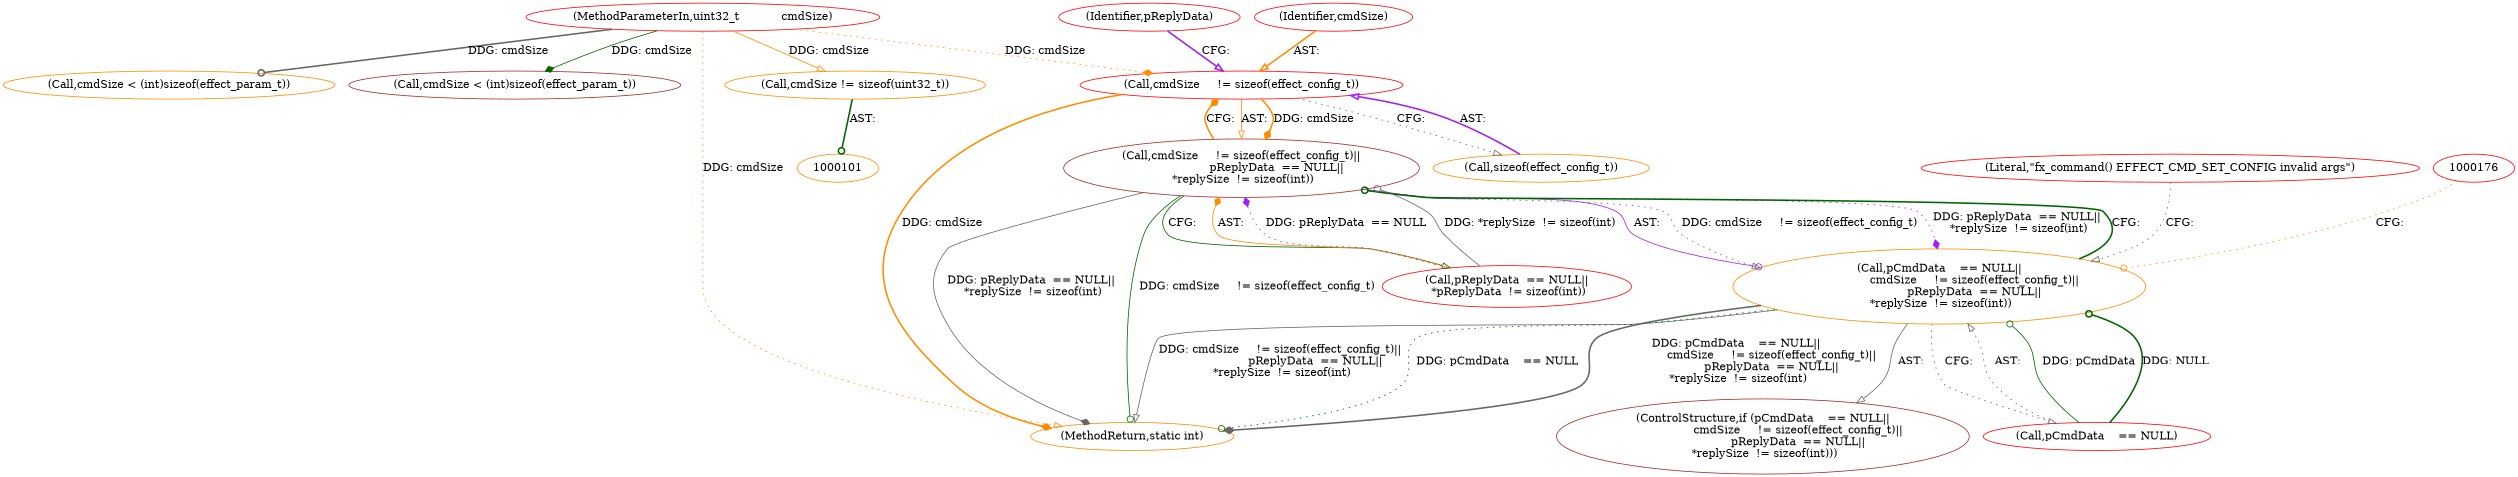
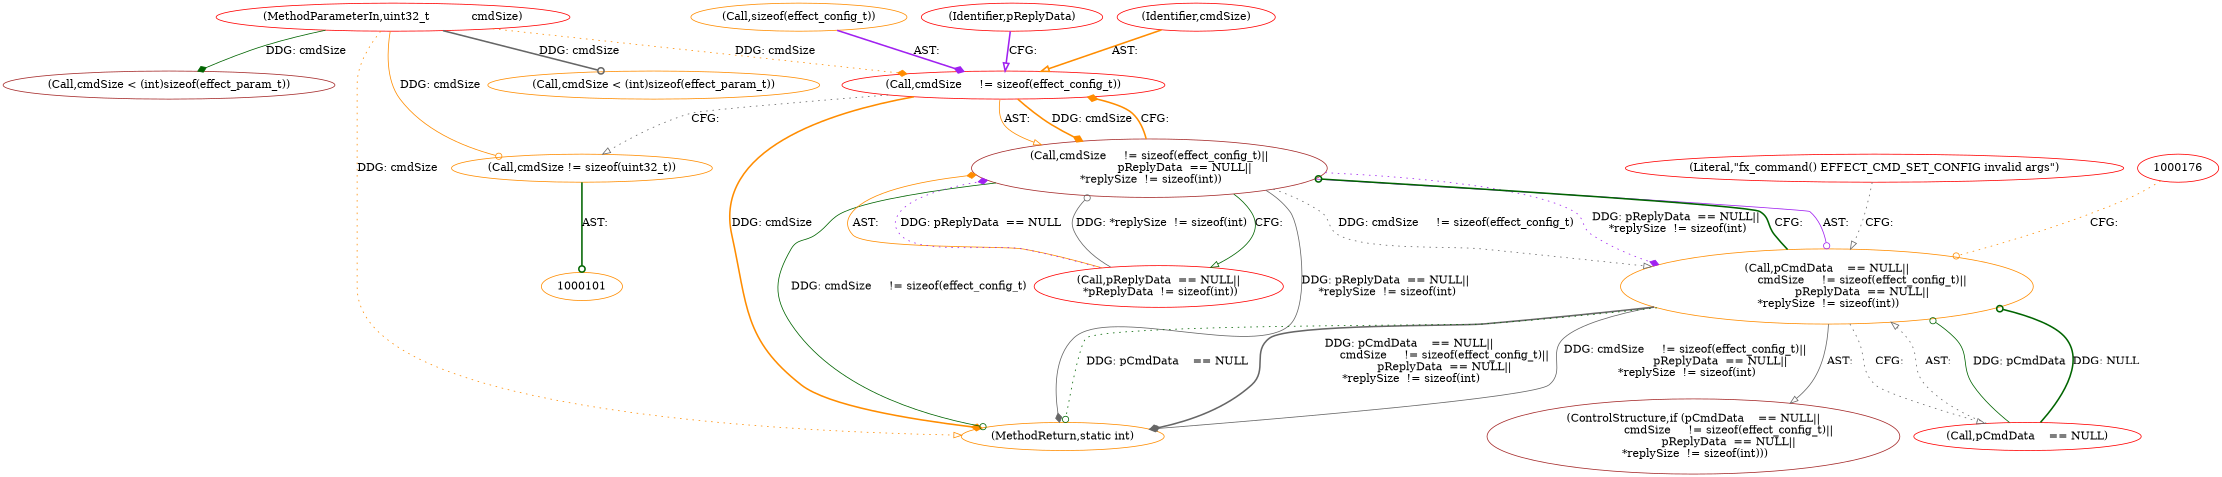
edge "(MethodParameterIn,uint32_t            cmdSize)" -> "(Call,cmdSize != sizeof(uint32_t))": arrowhead onormal -> odot
edge "(Call,sizeof(effect_config_t))" -> "(Call,cmdSize     != sizeof(effect_config_t))": arrowhead onormal -> diamond
edge "(Call,cmdSize     != sizeof(effect_config_t))" -> "(Call,sizeof(effect_config_t))": now "(Call,cmdSize     != sizeof(effect_config_t))" -> "(Call,cmdSize != sizeof(uint32_t))"
